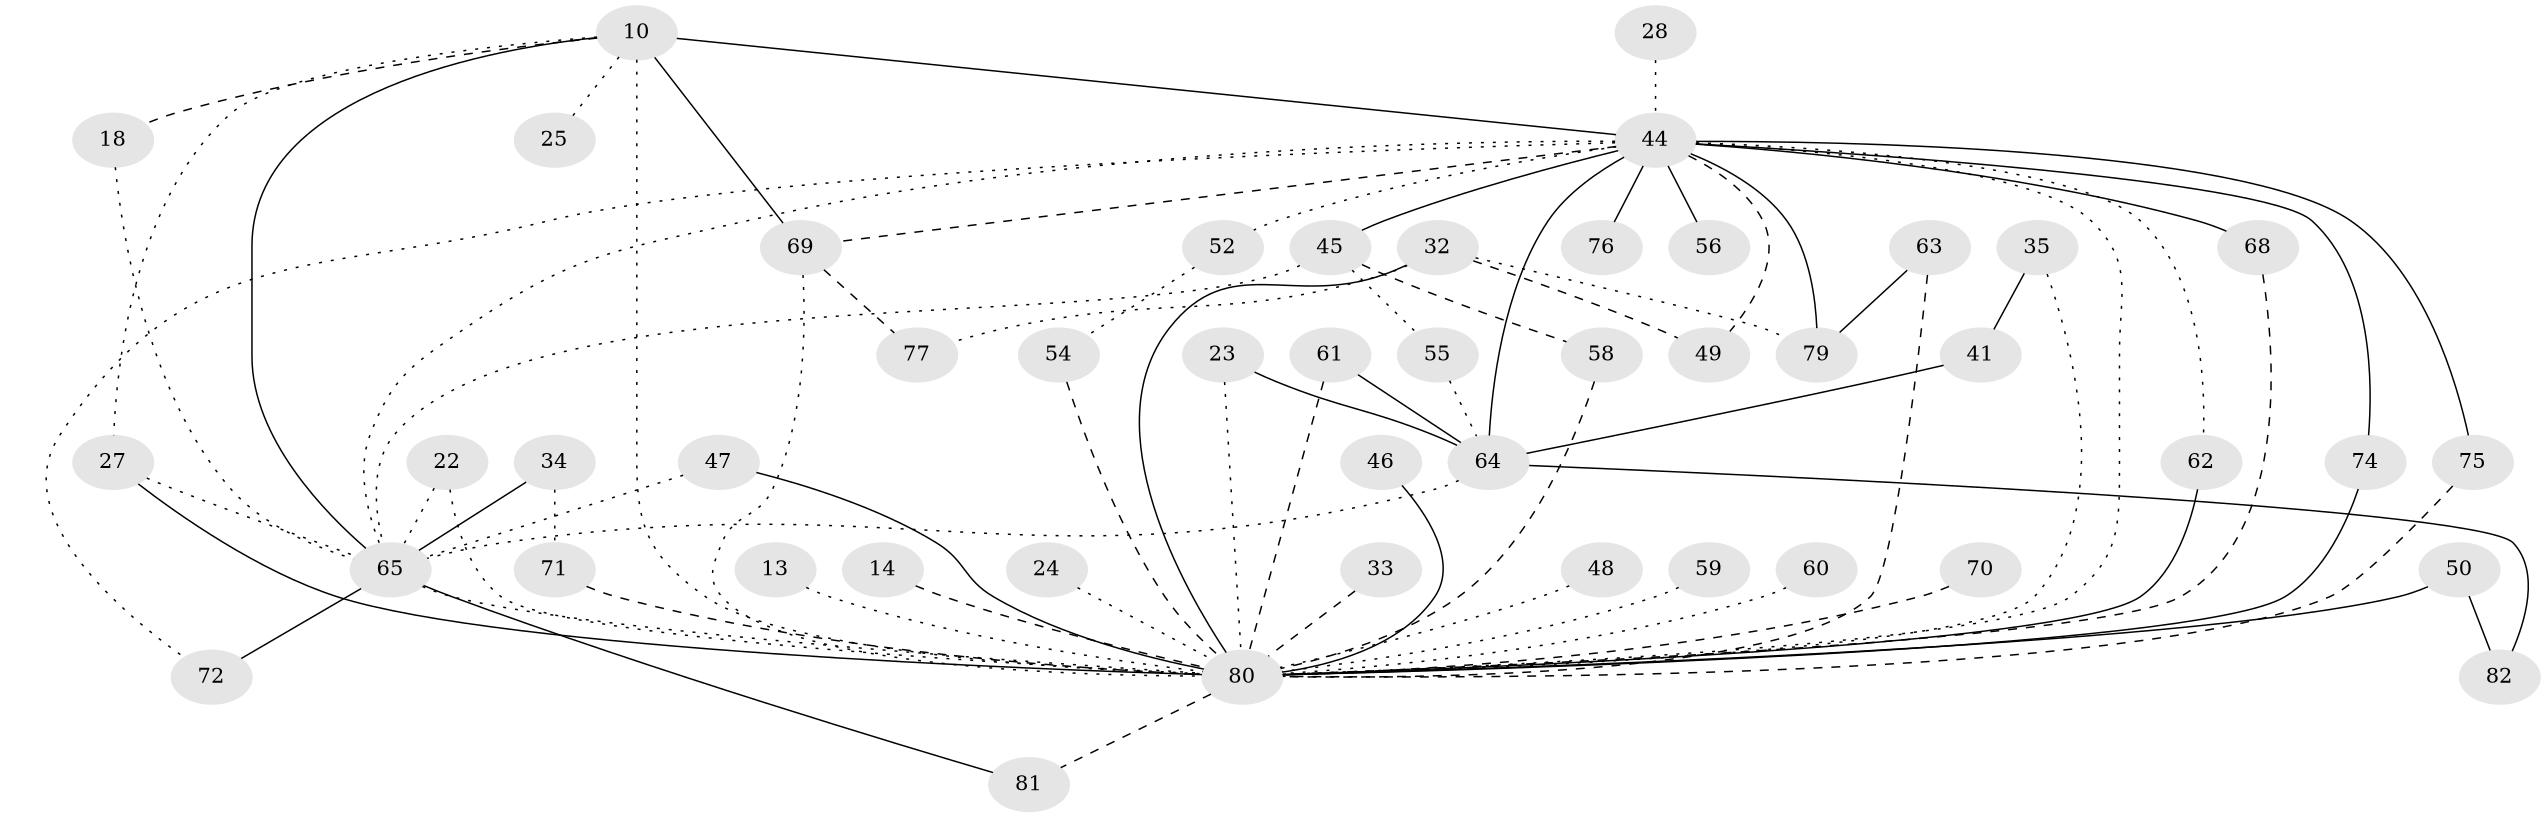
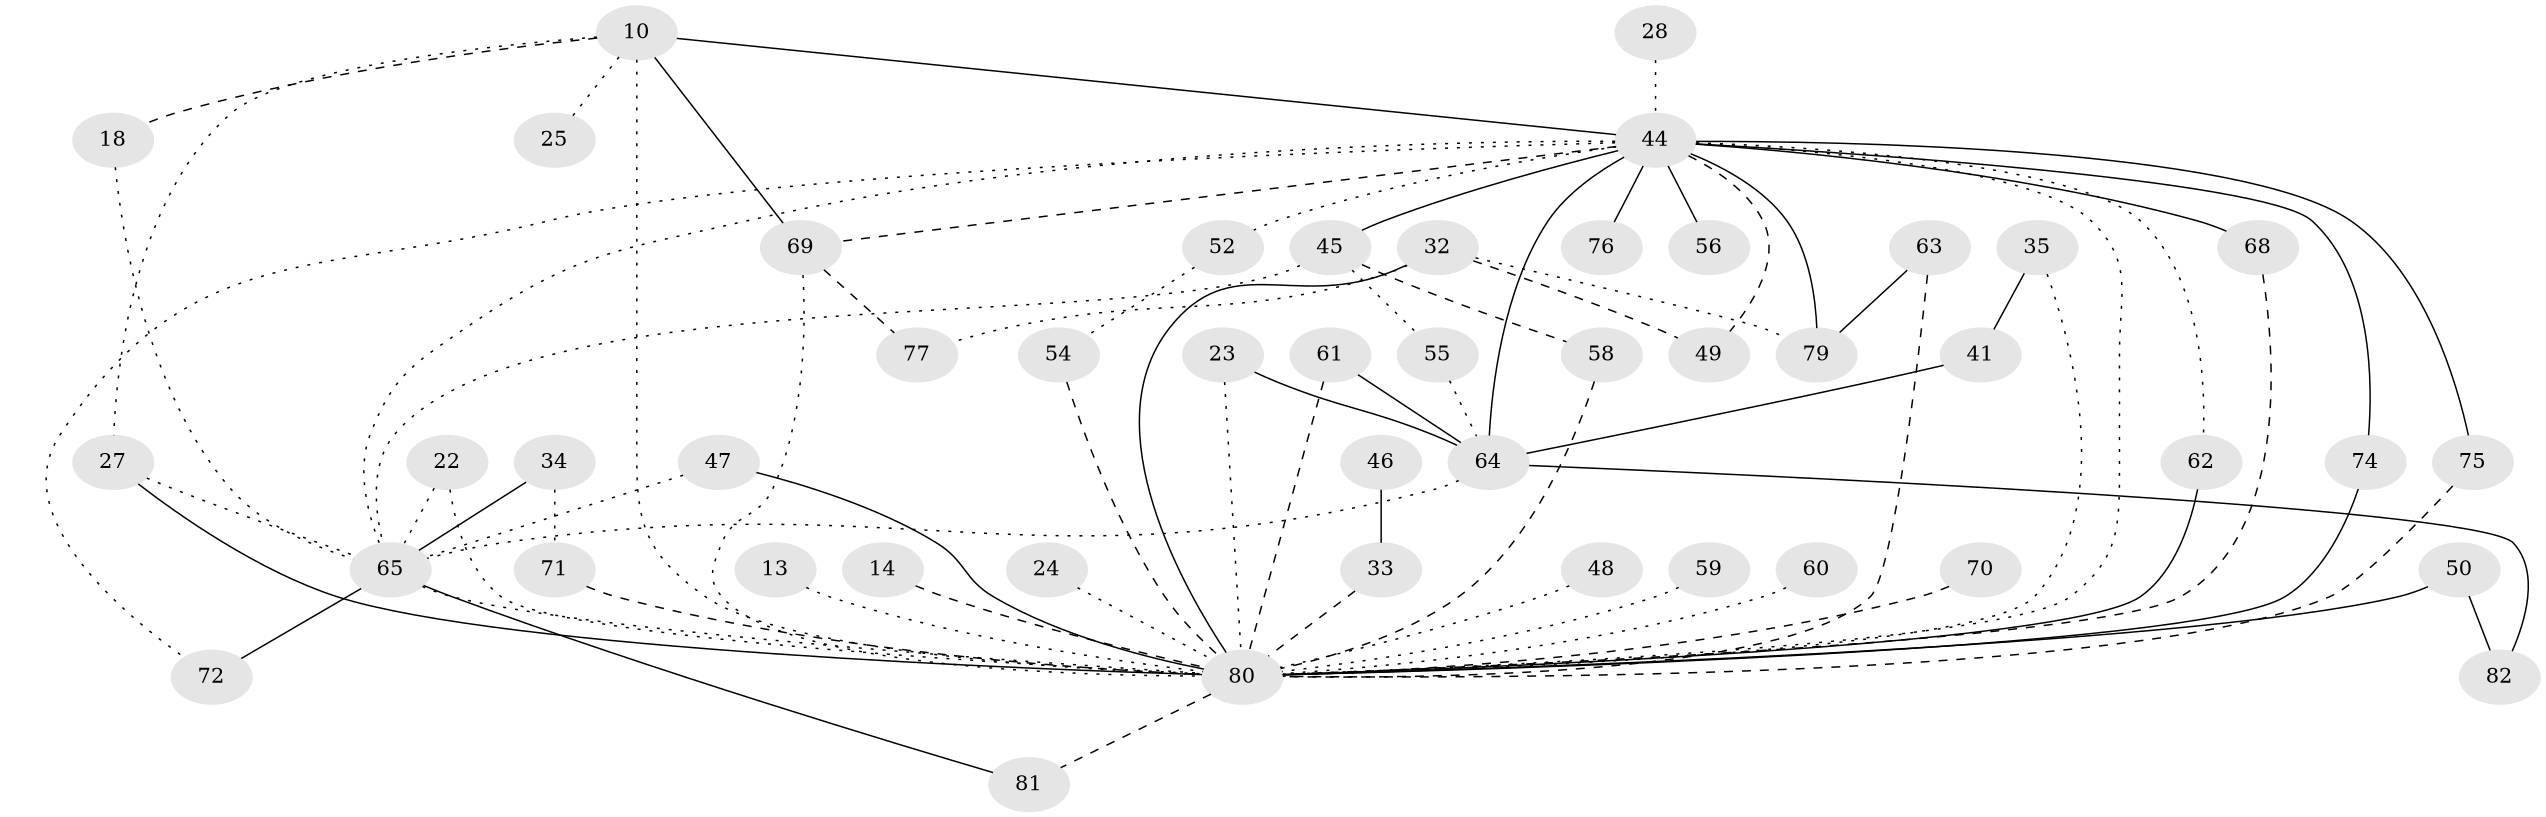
edge "10" -- "65": removed
edge "46" -- "80": now "46" -- "33"
